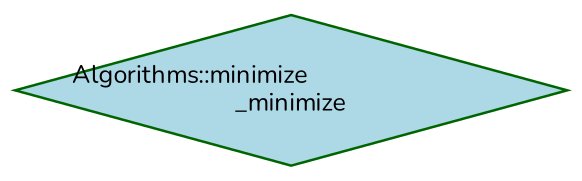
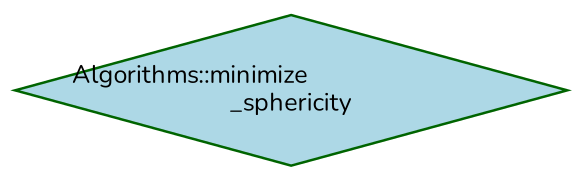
node "Algorithms::minimize _minimize": label "Algorithms::minimize _minimize" -> "Algorithms::minimize _sphericity"
